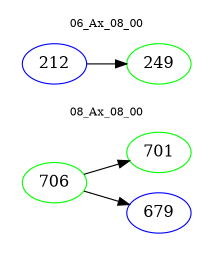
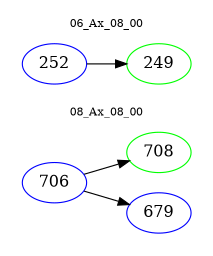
node "212": label "212" -> "252"
node "701": label "701" -> "708"
node "706": color green -> blue
